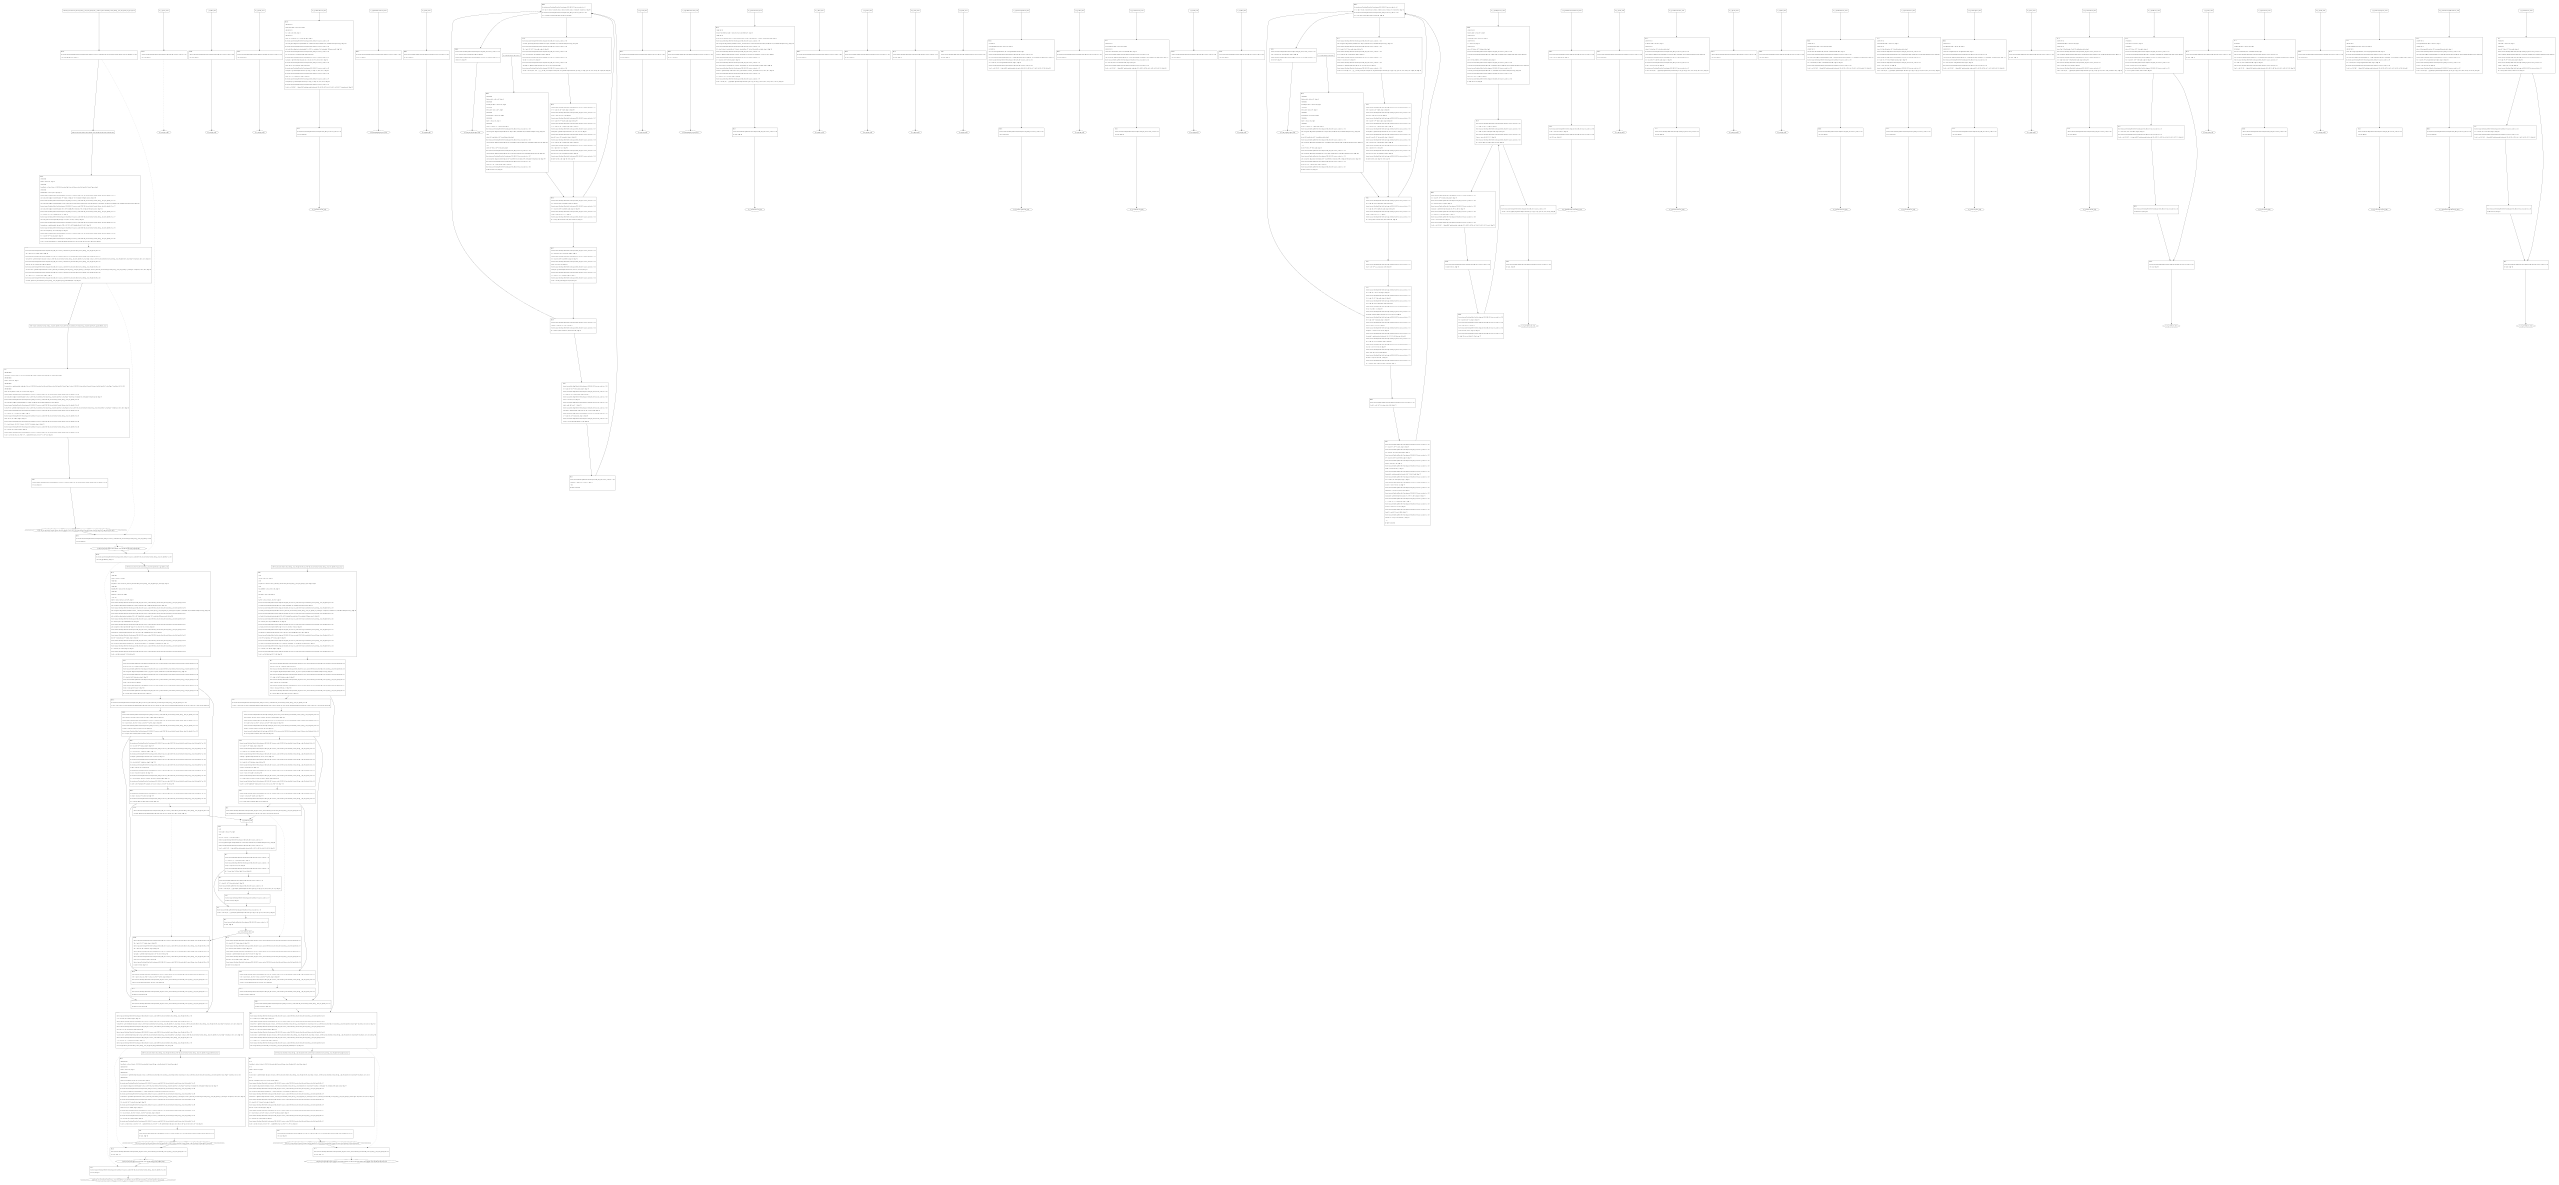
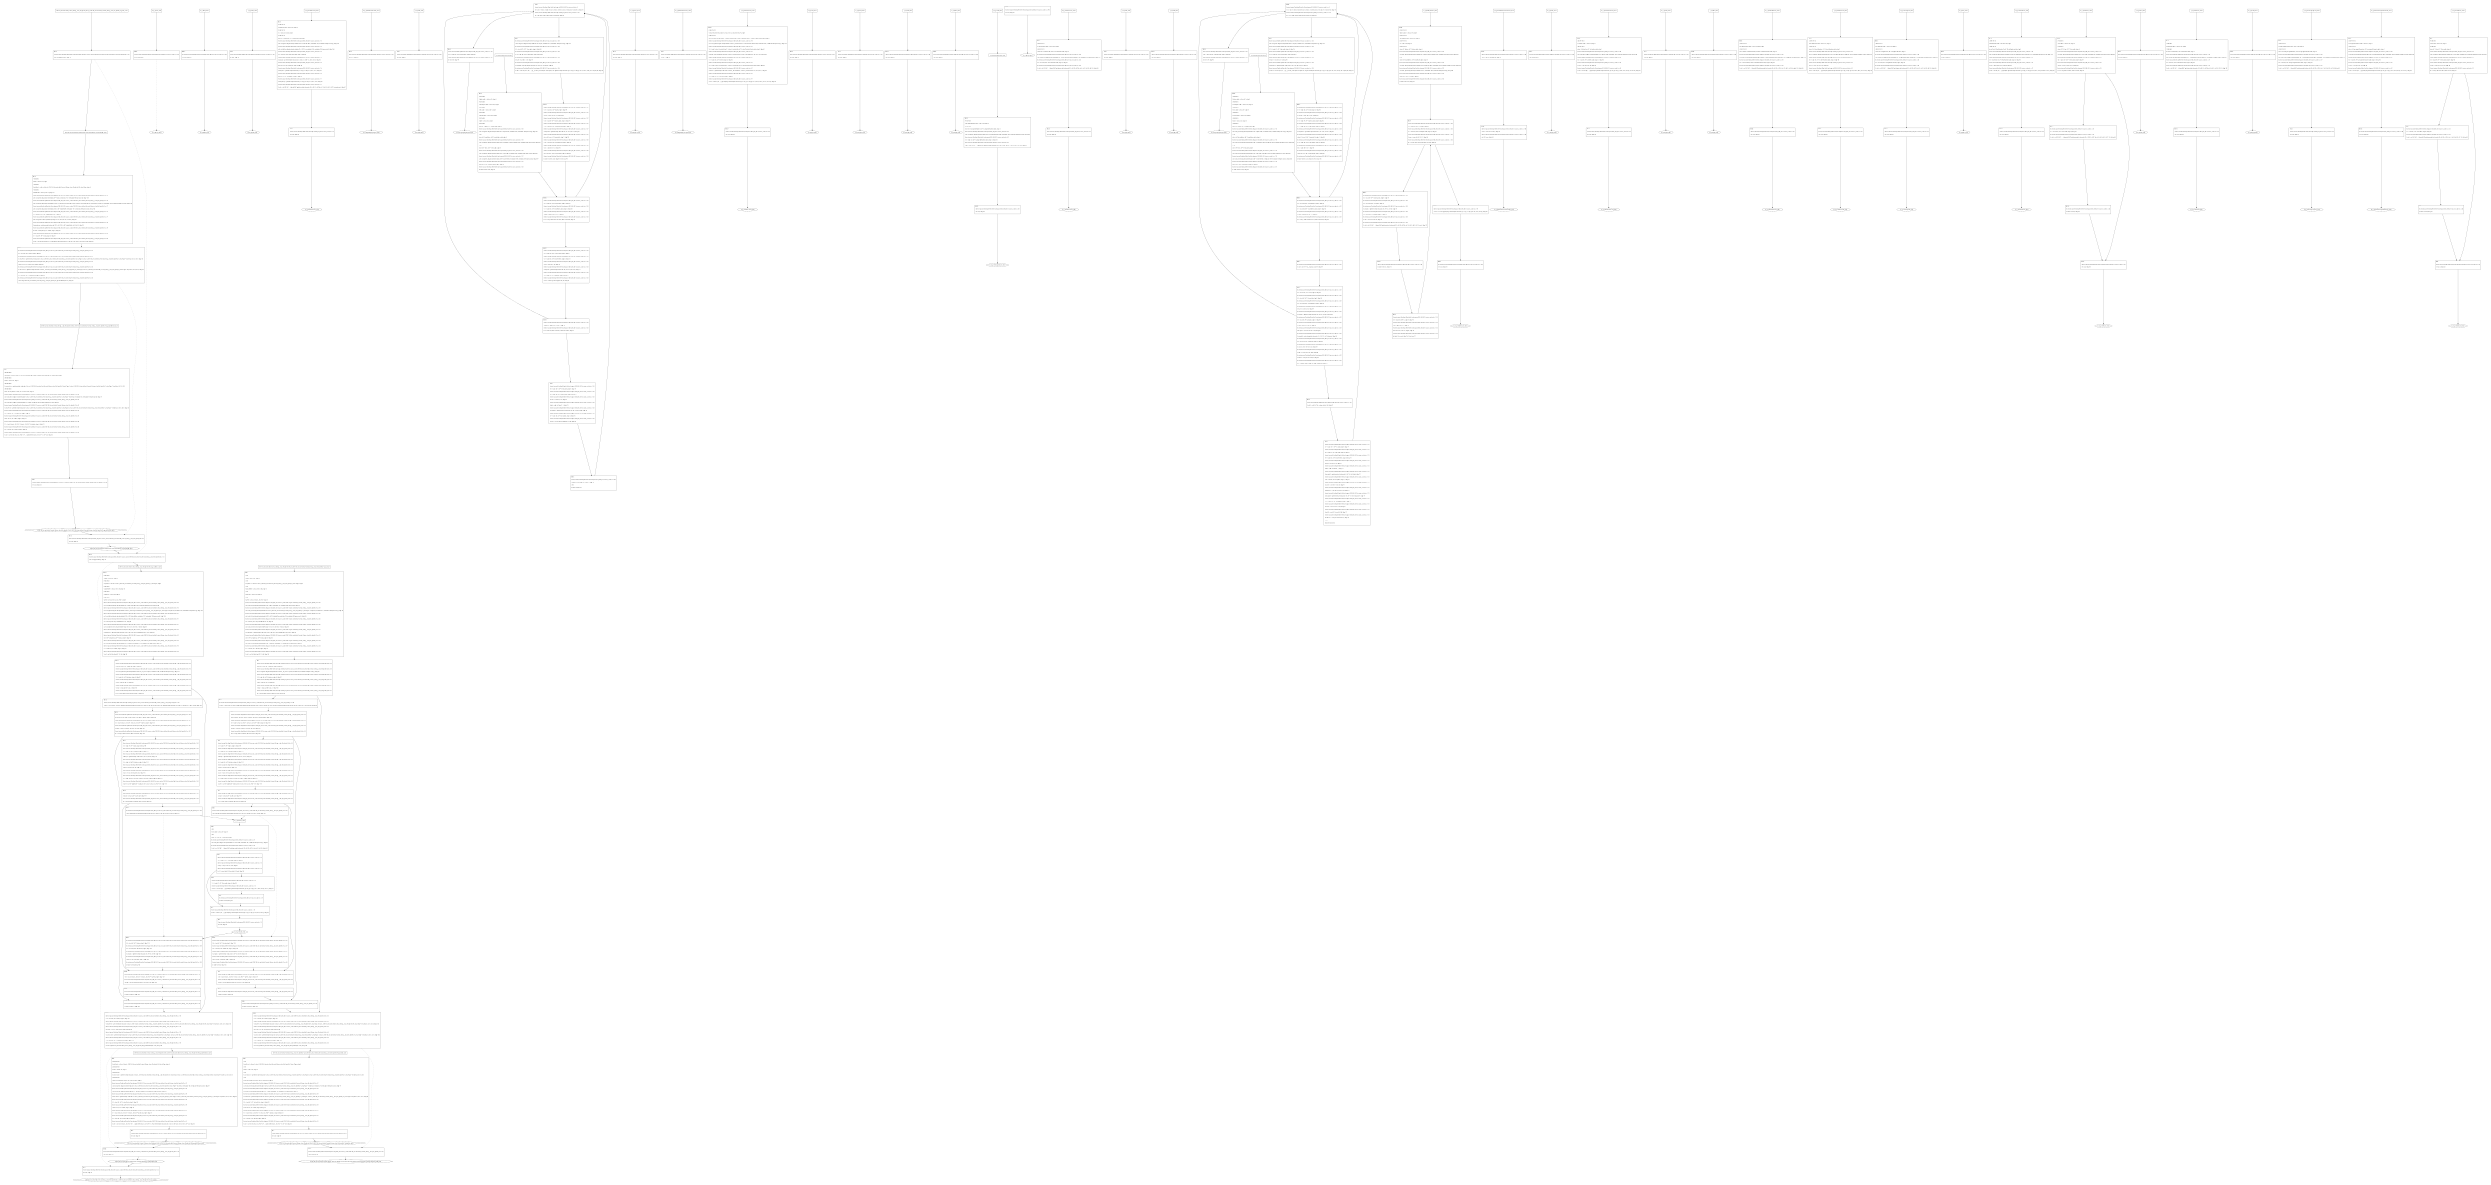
edge "io_ll_good4_start" -> "BB72:": now "io_ll_good4_start" -> "io_ll_printUnsignedLine_start"
